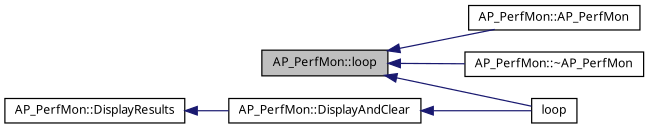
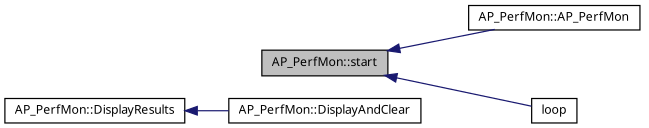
node "AP_PerfMon::loop": label "AP_PerfMon::loop" -> "AP_PerfMon::start"
node "AP_PerfMon::~AP_PerfMon": removed
edge "loop" -> "AP_PerfMon::DisplayAndClear": removed
